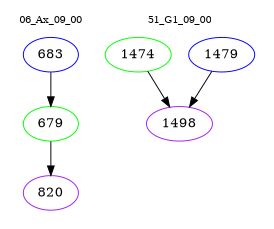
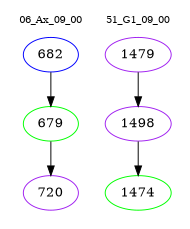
node "683": label "683" -> "682"
node "1479": color blue -> purple
edge "1474" -> "1498": reversed
node "820": label "820" -> "720"
